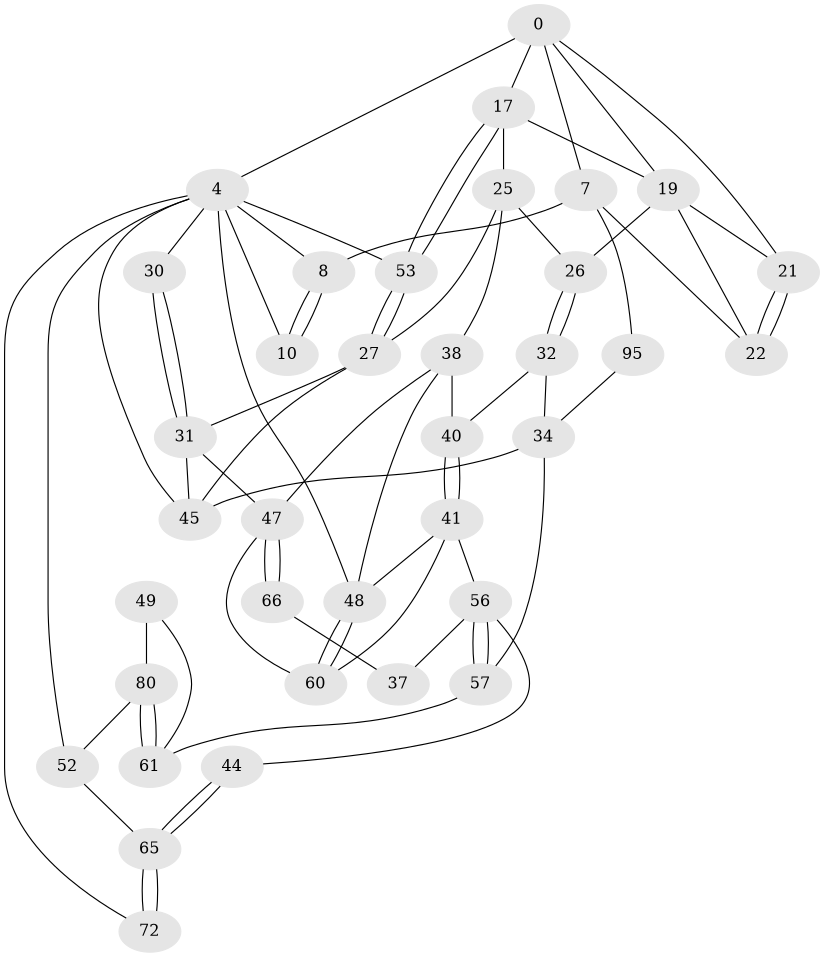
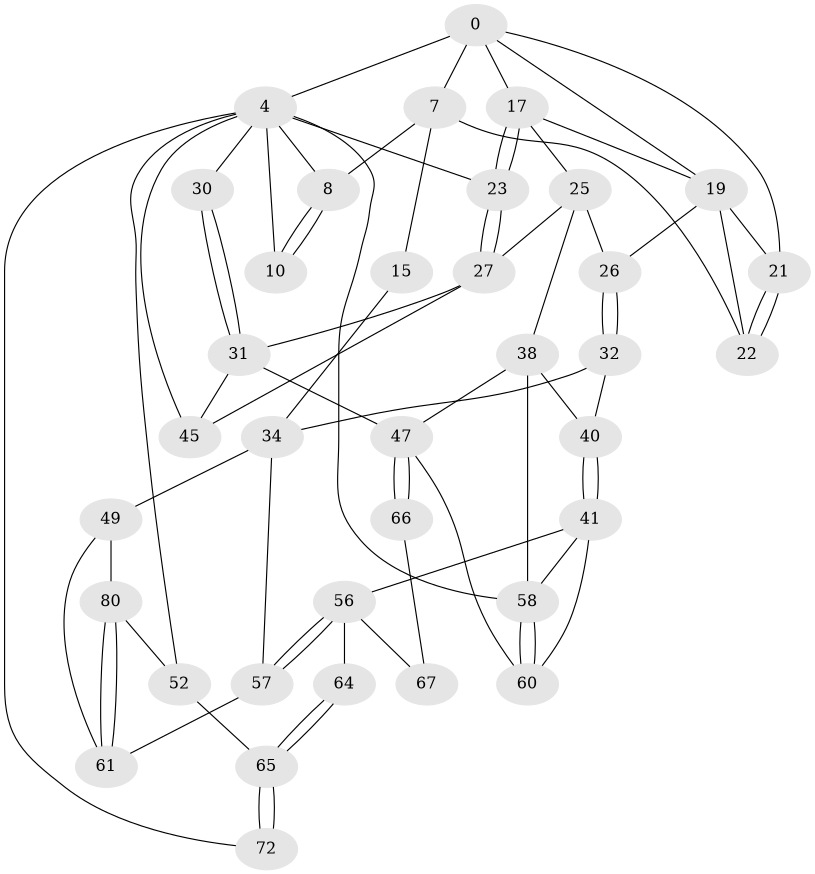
node "53": label "53" -> "23"
node "95": label "95" -> "15"
edge "34" -- "45": now "34" -- "49"
node "48": label "48" -> "58"
node "37": label "37" -> "67"
node "44": label "44" -> "64"
